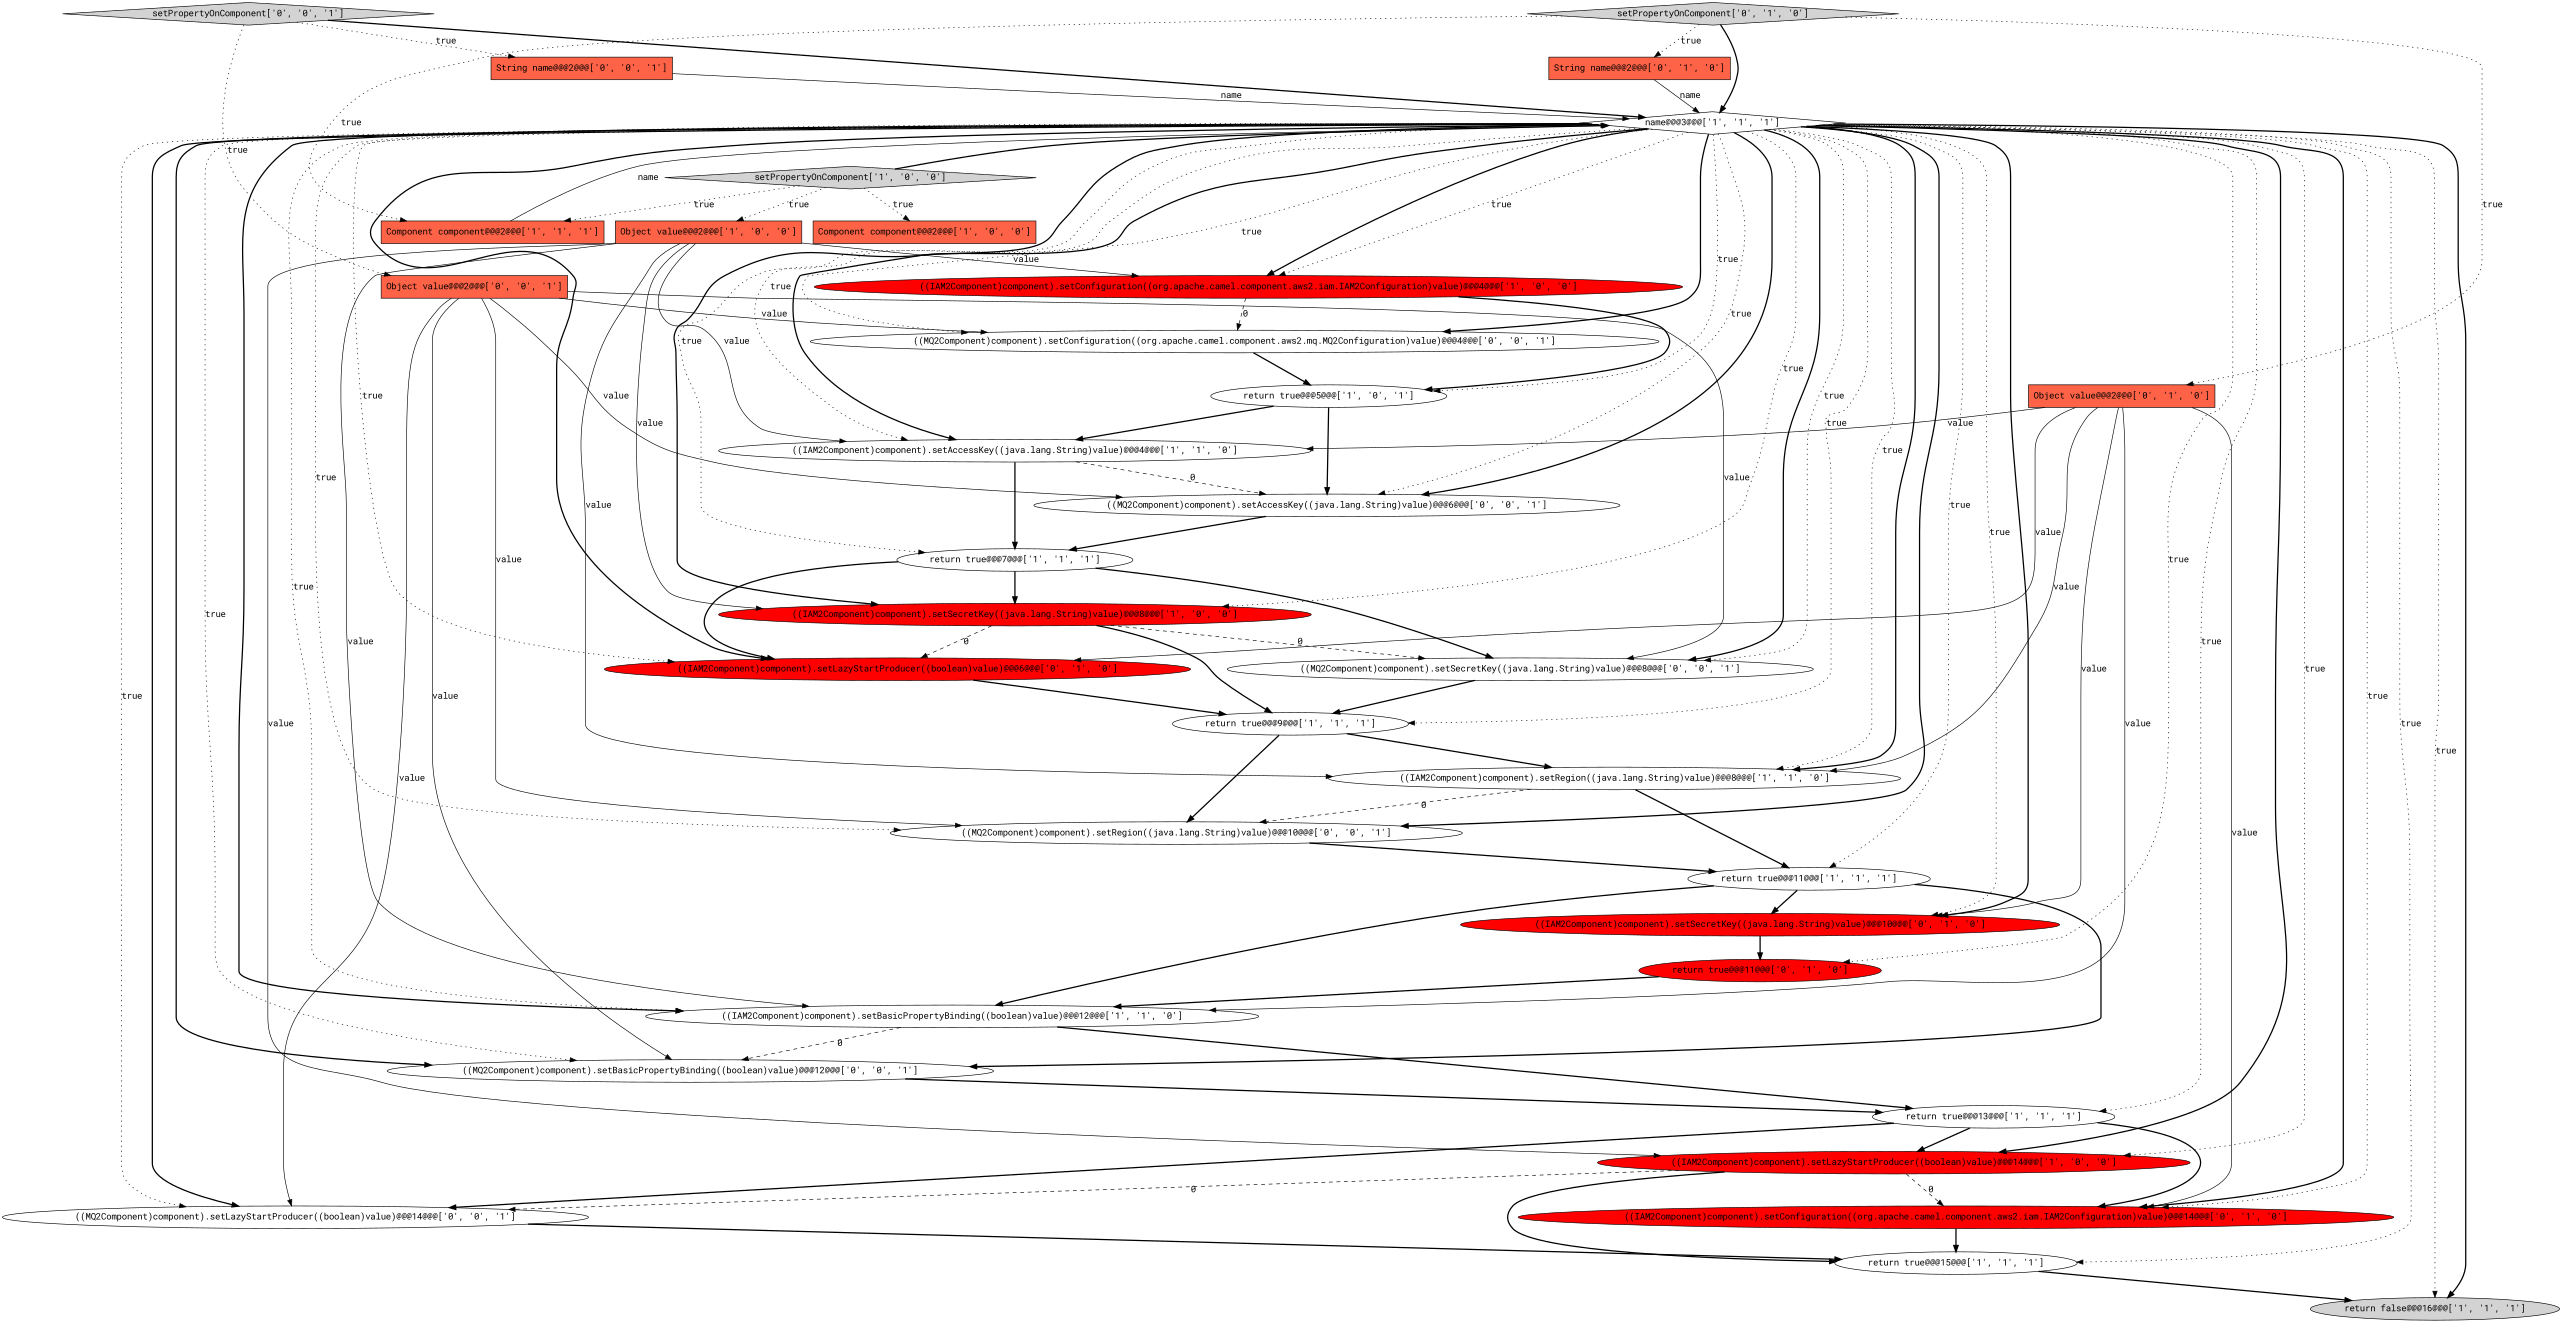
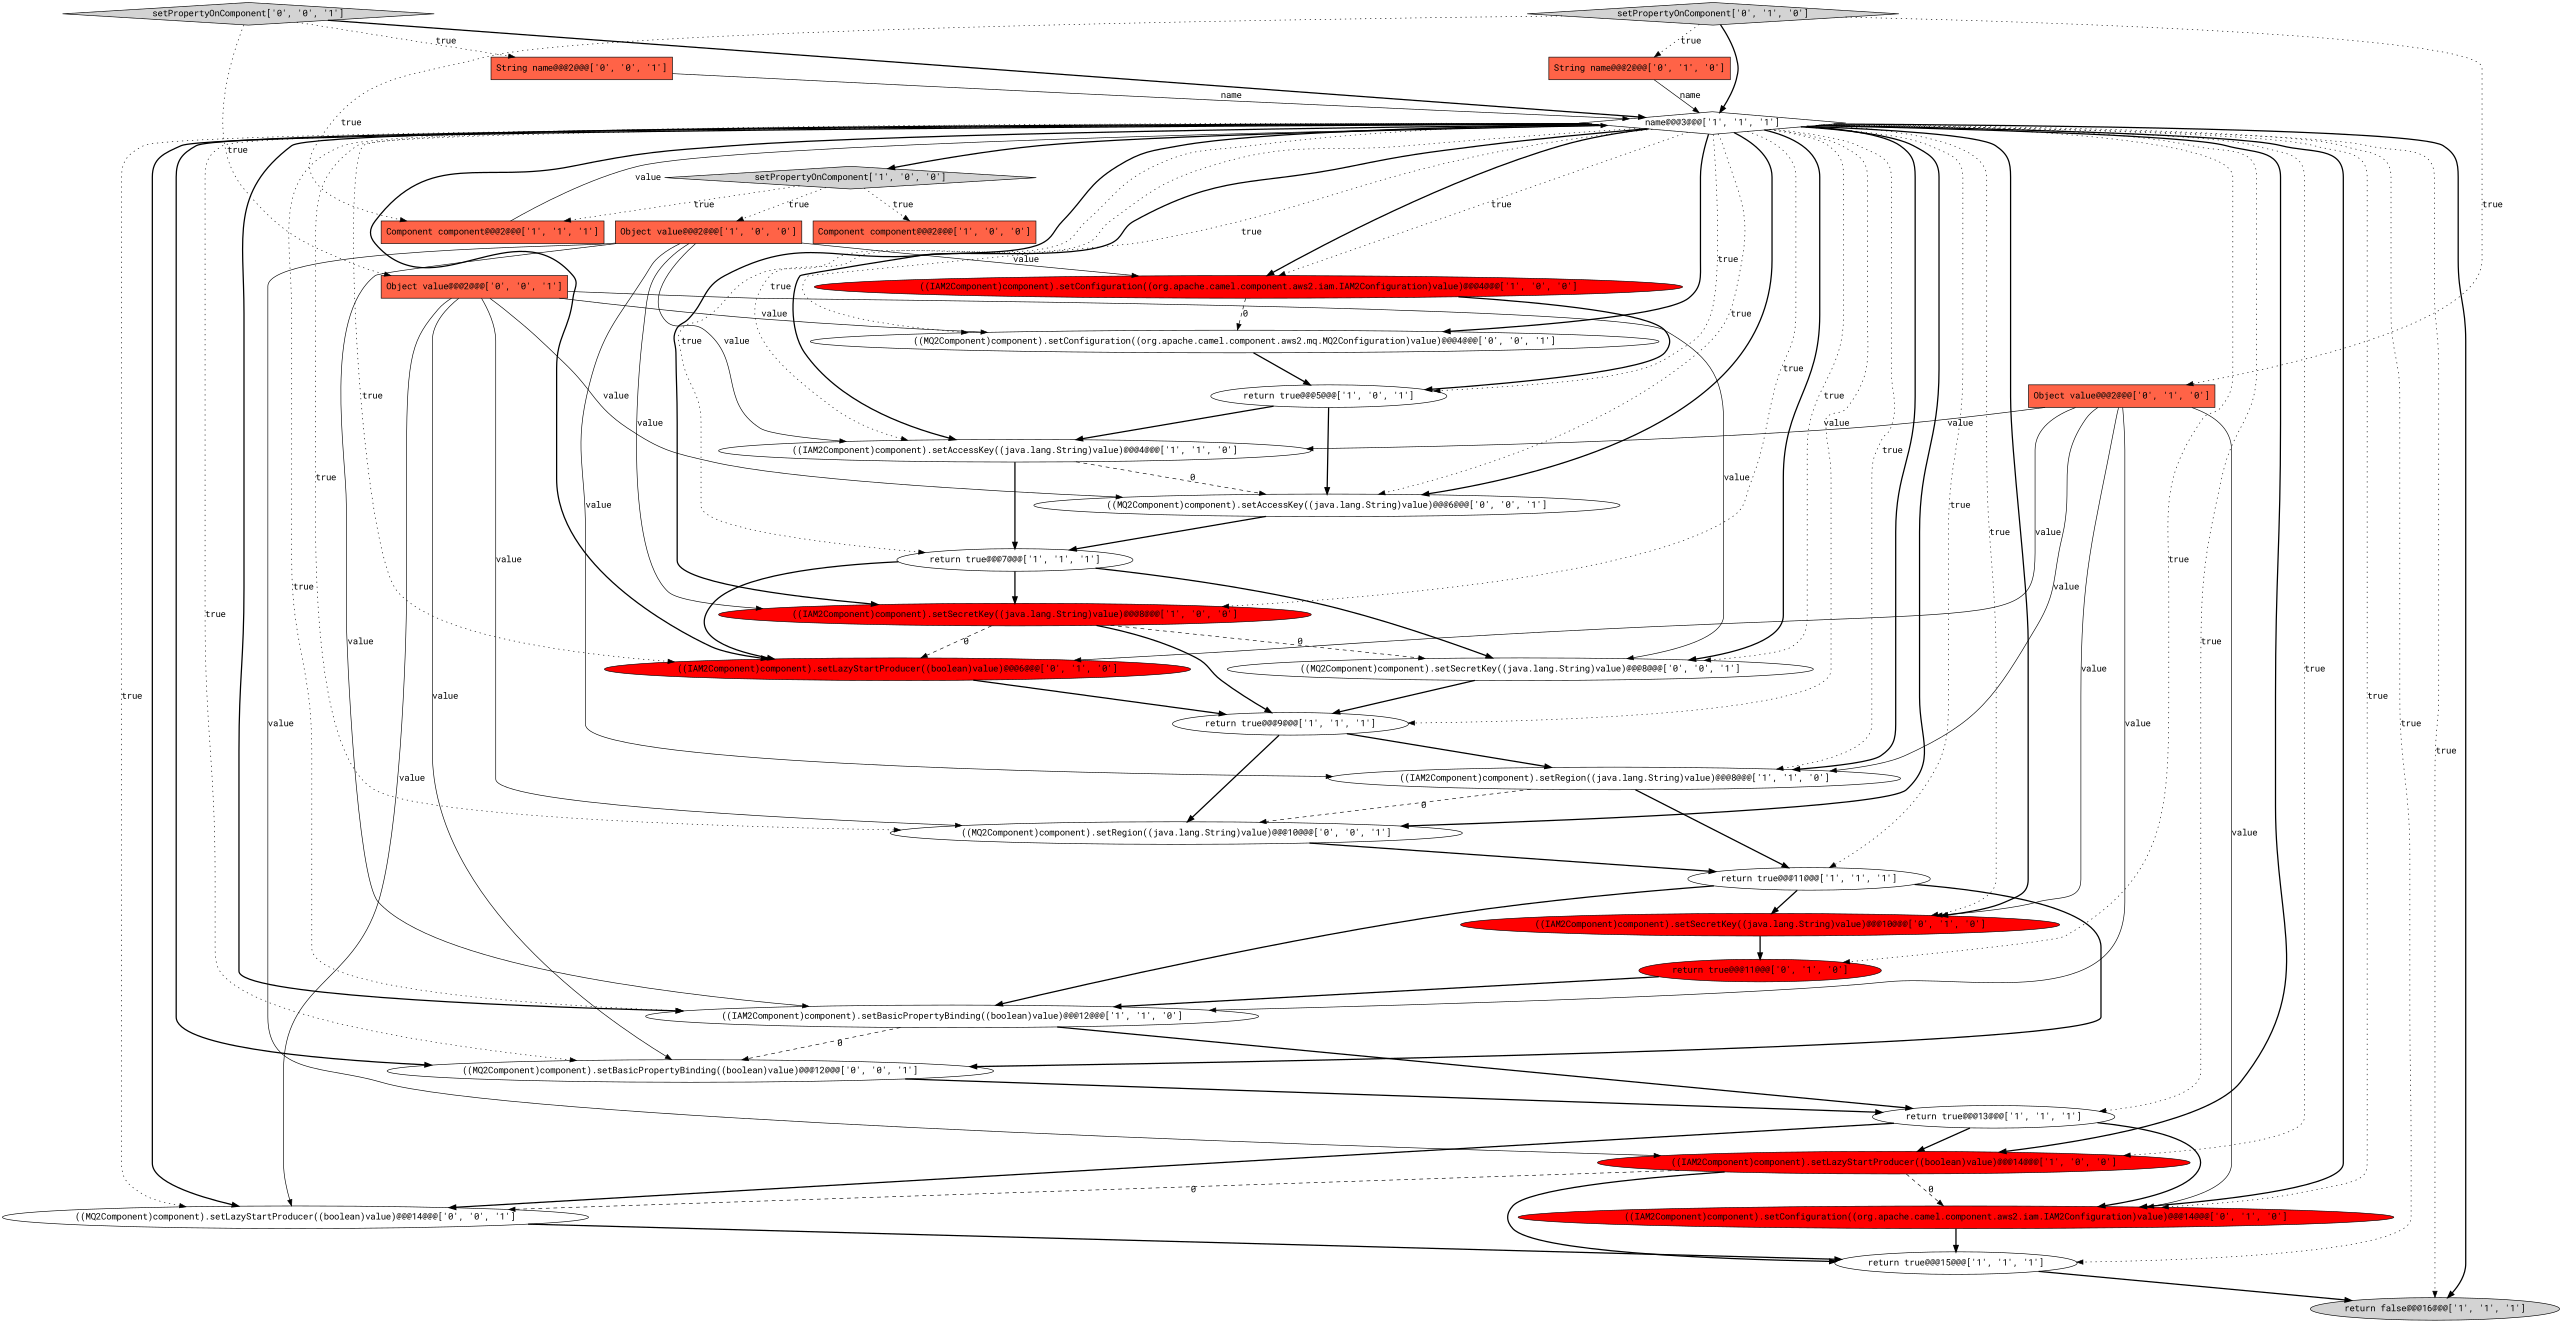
edge "setPropertyOnComponent['1', '0', '0']" -> "name@@@3@@@['1', '1', '1']": reversed
edge "Component component@@@2@@@['1', '1', '1']" -> "name@@@3@@@['1', '1', '1']": label "name" -> "value"
edge "name@@@3@@@['1', '1', '1']" -> "return true@@@9@@@['1', '1', '1']": label "true" -> "value"
